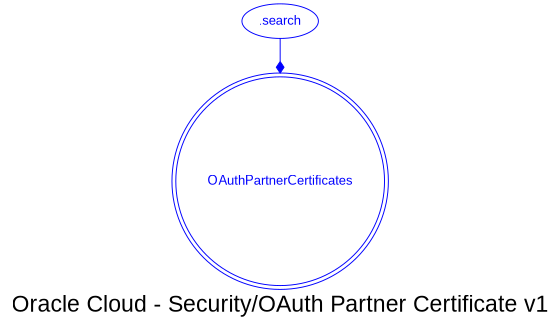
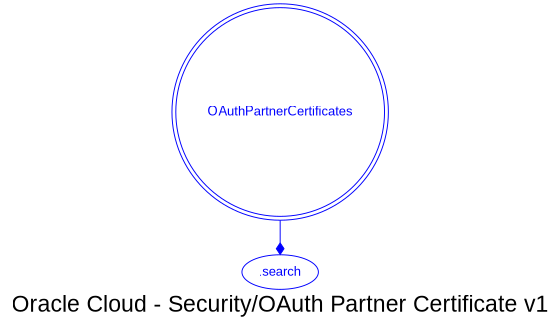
edge ".search" -> "OAuthPartnerCertificates": reversed
